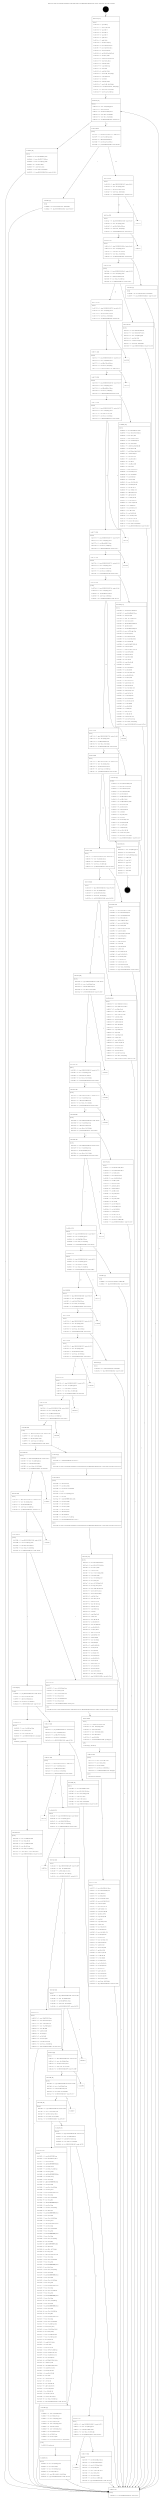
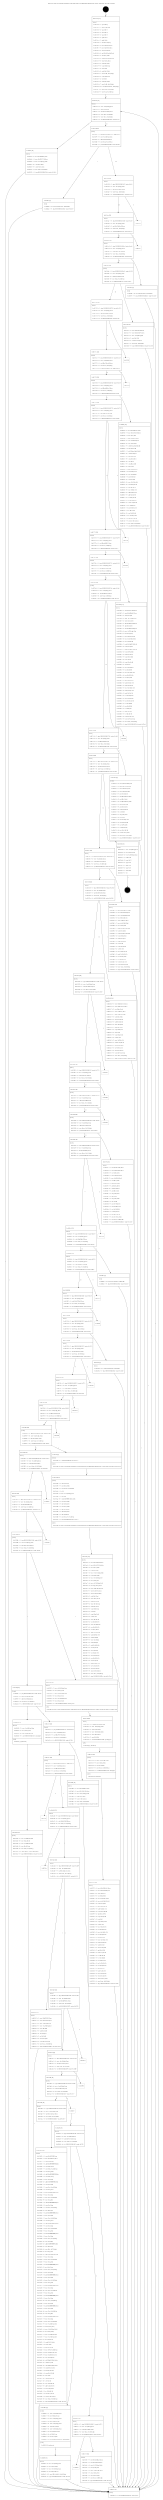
edge "0x401ad4 [28]" -> "0x401af0 [28]": now "0x401d07" -> "0x401af0 [28]"
